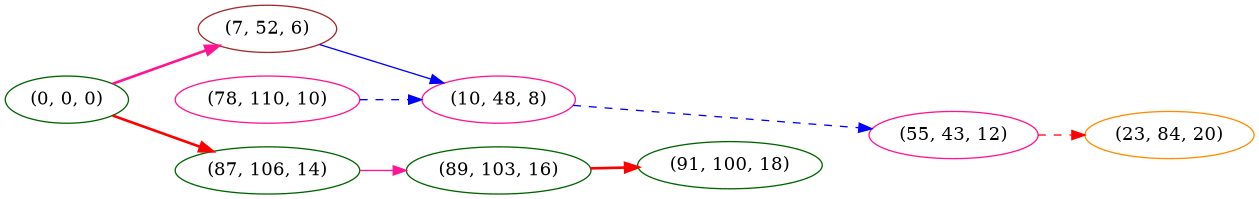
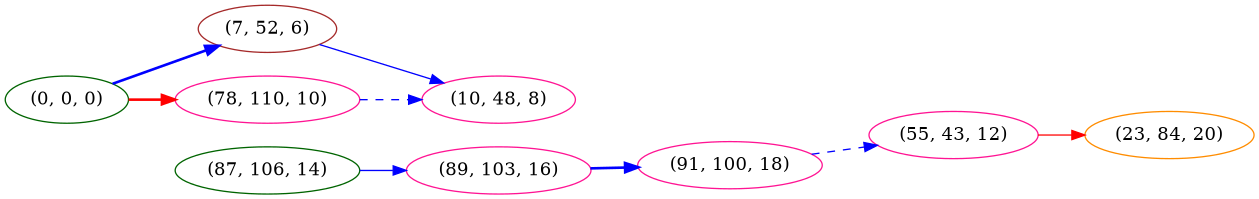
edge "(0, 0, 0)" -> "(7, 52, 6)": color deeppink -> blue
edge "(10, 48, 8)" -> "(55, 43, 12)": now "(91, 100, 18)" -> "(55, 43, 12)"
edge "(0, 0, 0)" -> "(87, 106, 14)": now "(0, 0, 0)" -> "(78, 110, 10)"
edge "(55, 43, 12)" -> "(23, 84, 20)": style dashed -> solid
node "(91, 100, 18)": color darkgreen -> deeppink
edge "(89, 103, 16)" -> "(91, 100, 18)": color red -> blue
edge "(87, 106, 14)" -> "(89, 103, 16)": color deeppink -> blue
node "(89, 103, 16)": color darkgreen -> deeppink
